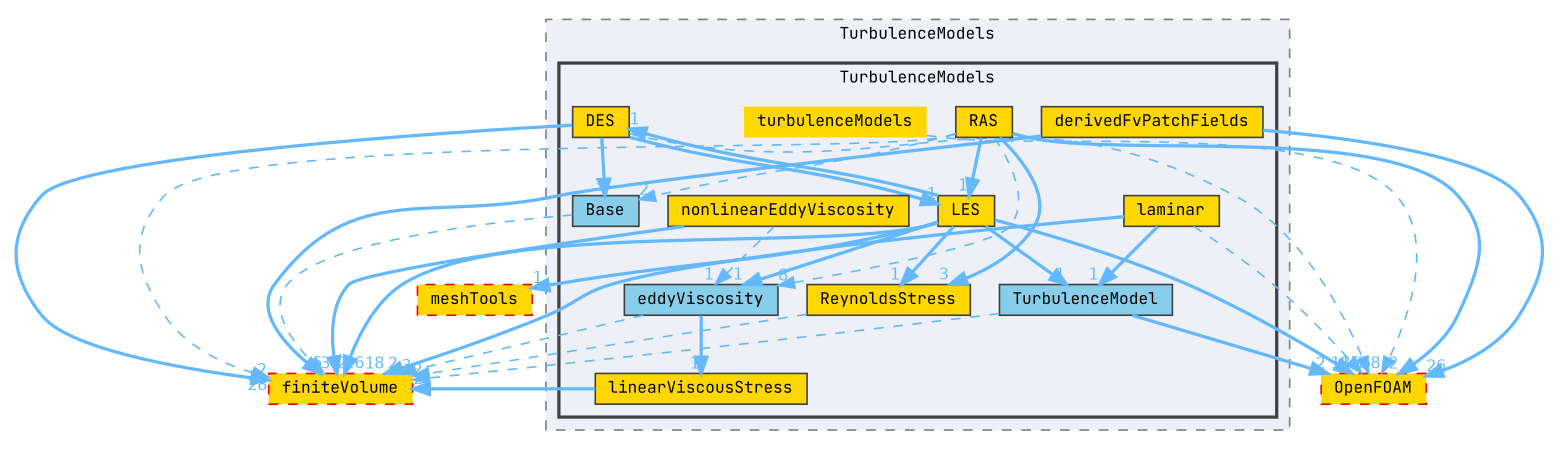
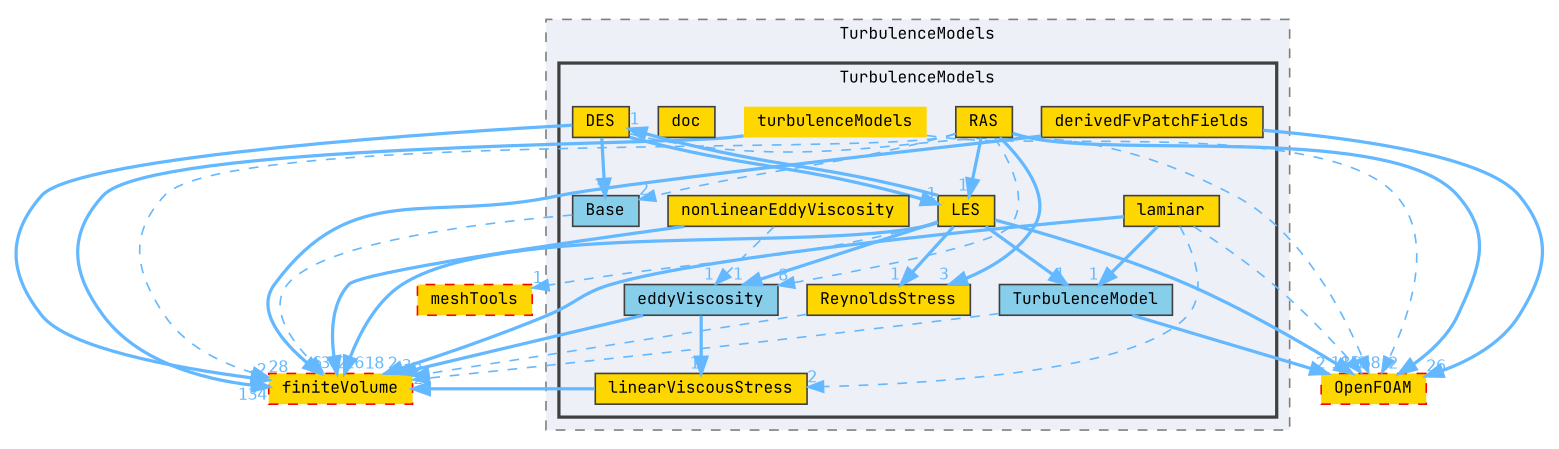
node "doc": added
edge "turbulenceModels" -> "finiteVolume": added
edge "LES" -> "meshTools": style bold -> dashed
edge "eddyViscosity" -> "finiteVolume": style dashed -> bold
edge "laminar" -> "linearViscousStress": added
